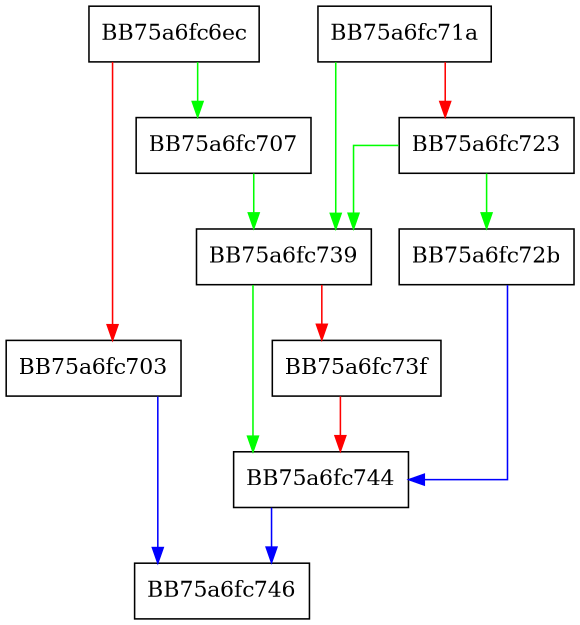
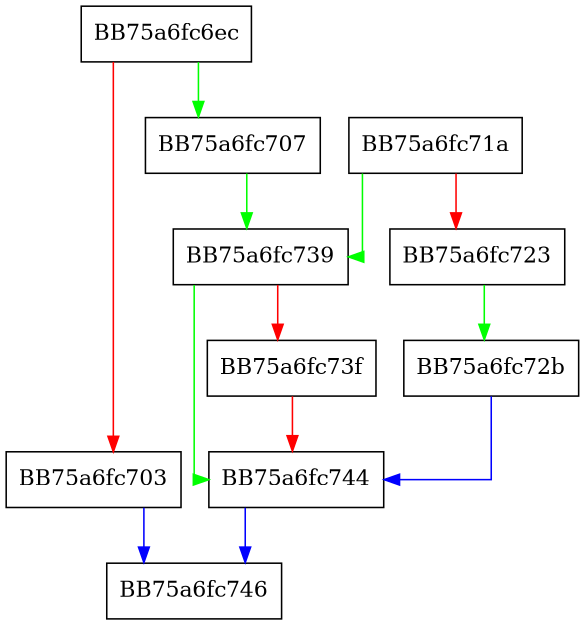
edge "BB75a6fc723" -> "BB75a6fc739": removed
